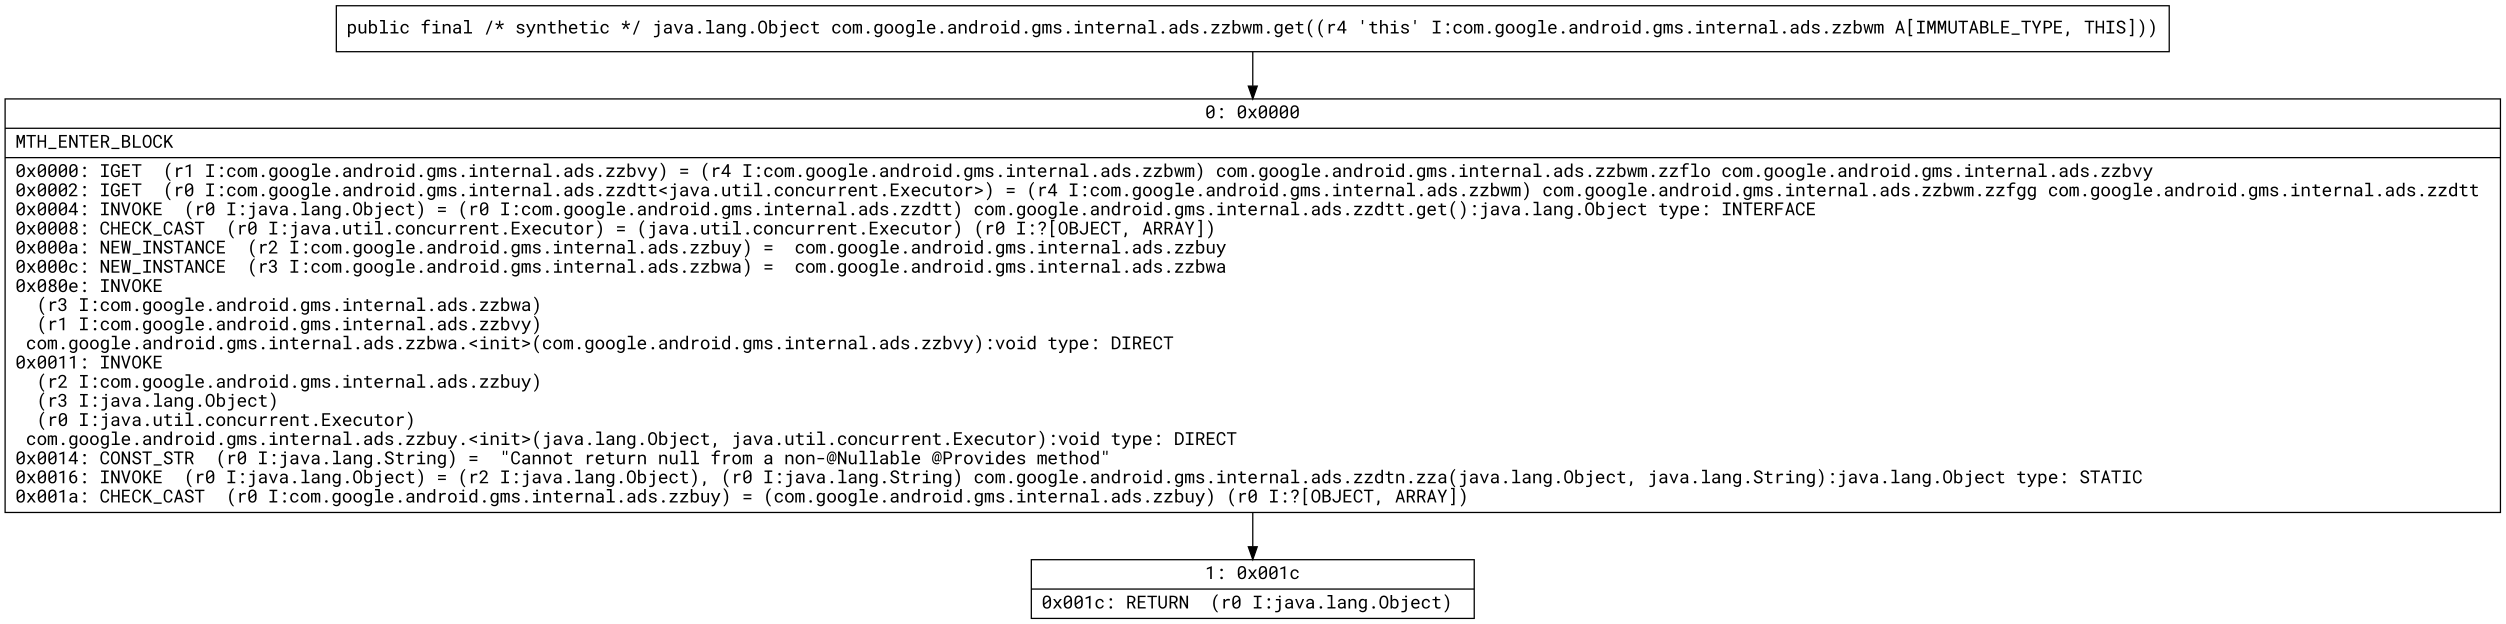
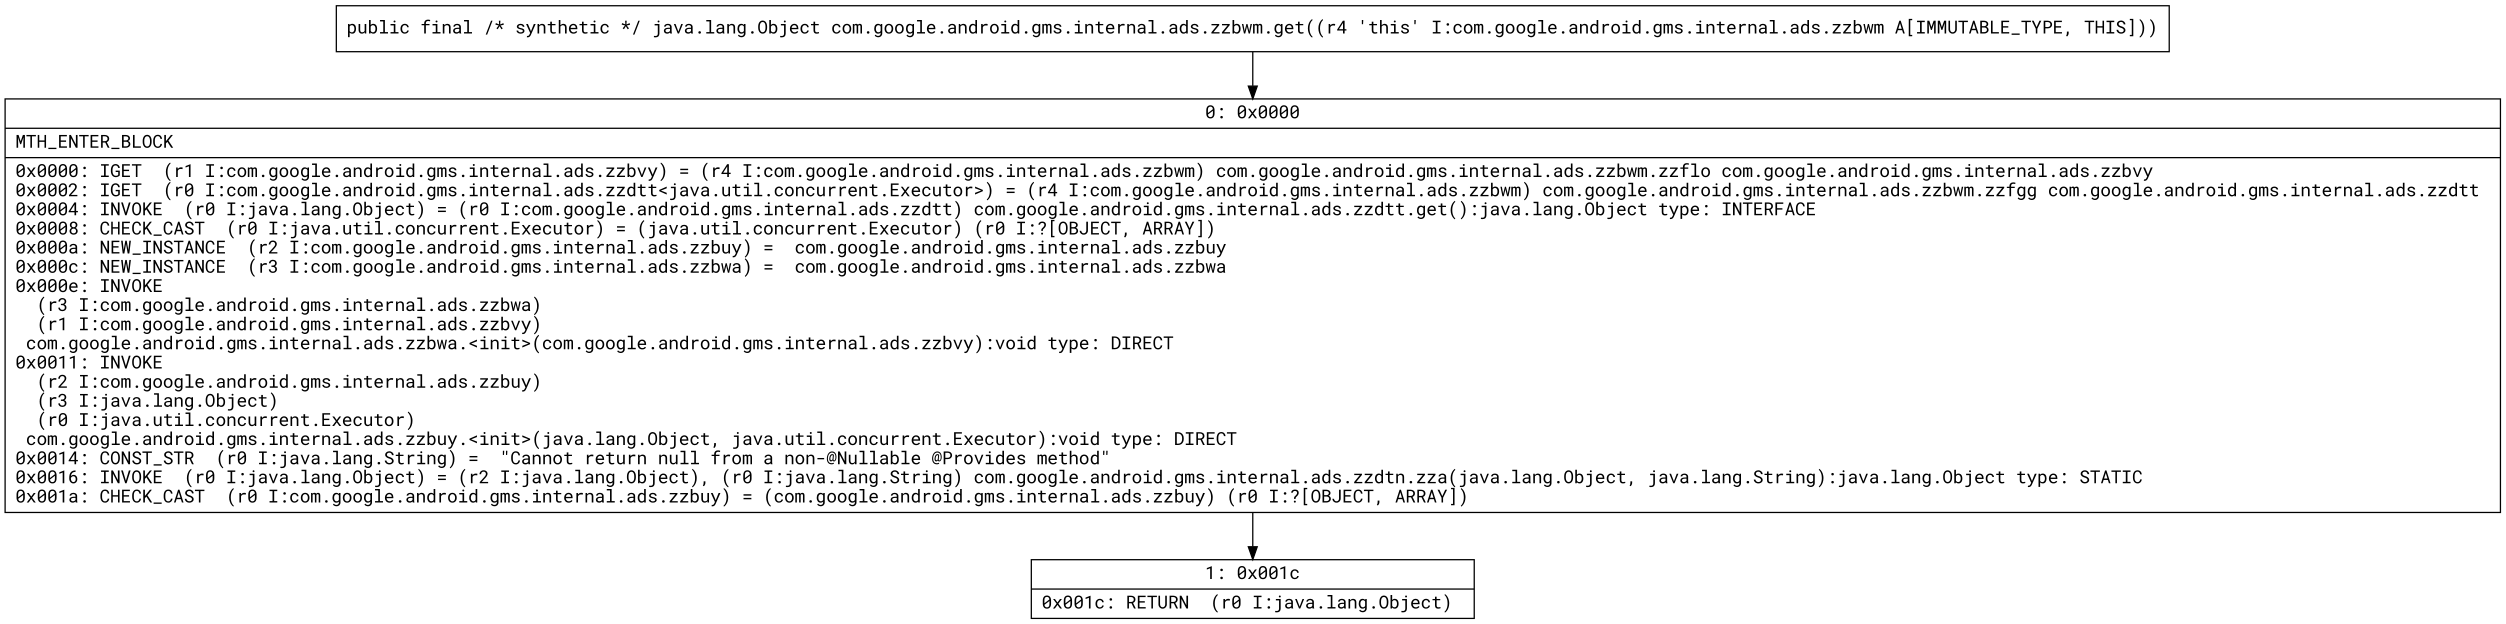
node "0: 0x0000": text "0x080e: INVOKE" -> "0x000e: INVOKE"
